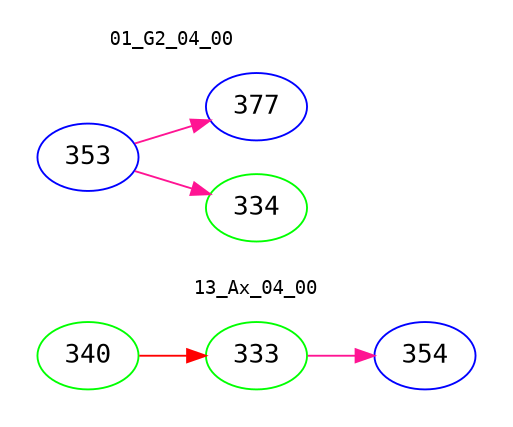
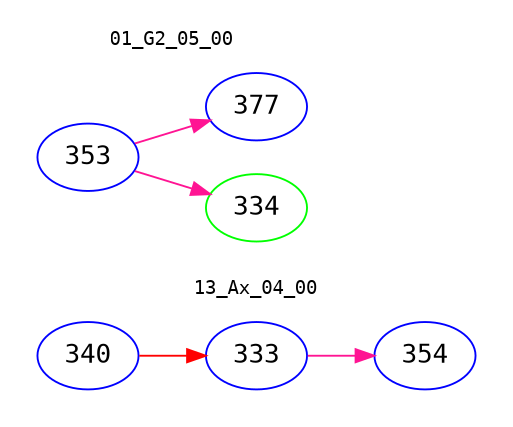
cluster "01_G2_04_00": label "01_G2_04_00" -> "01_G2_05_00"
node "340": color green -> blue
node "333": color green -> blue
